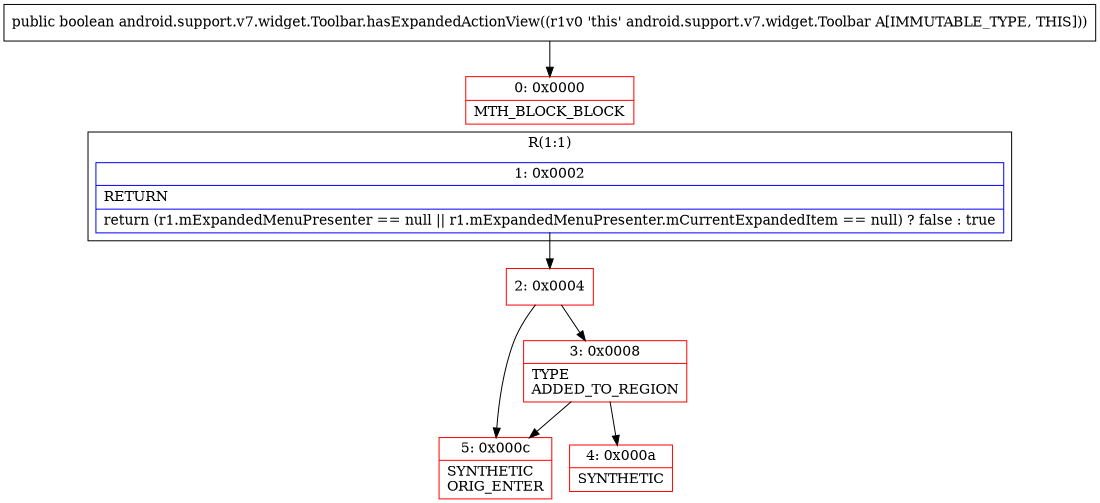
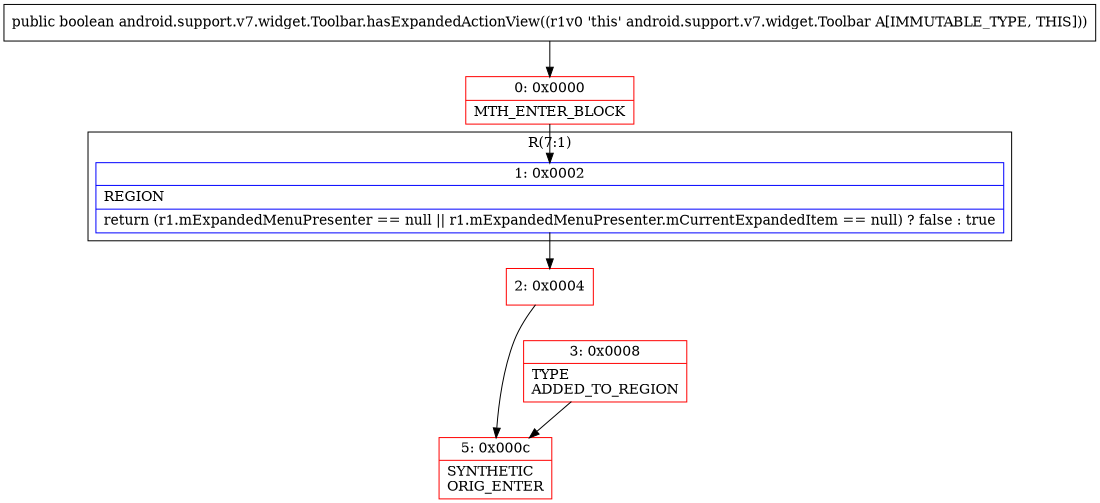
node "0: 0x0000": text "MTH_BLOCK_BLOCK" -> "MTH_ENTER_BLOCK"
edge "0: 0x0000" -> "1: 0x0002": added
cluster "R(1:1)": label "R(1:1)" -> "R(7:1)"
node "1: 0x0002": text "RETURN" -> "REGION"
edge "2: 0x0004" -> "3: 0x0008": removed
node "4: 0x000a": removed
